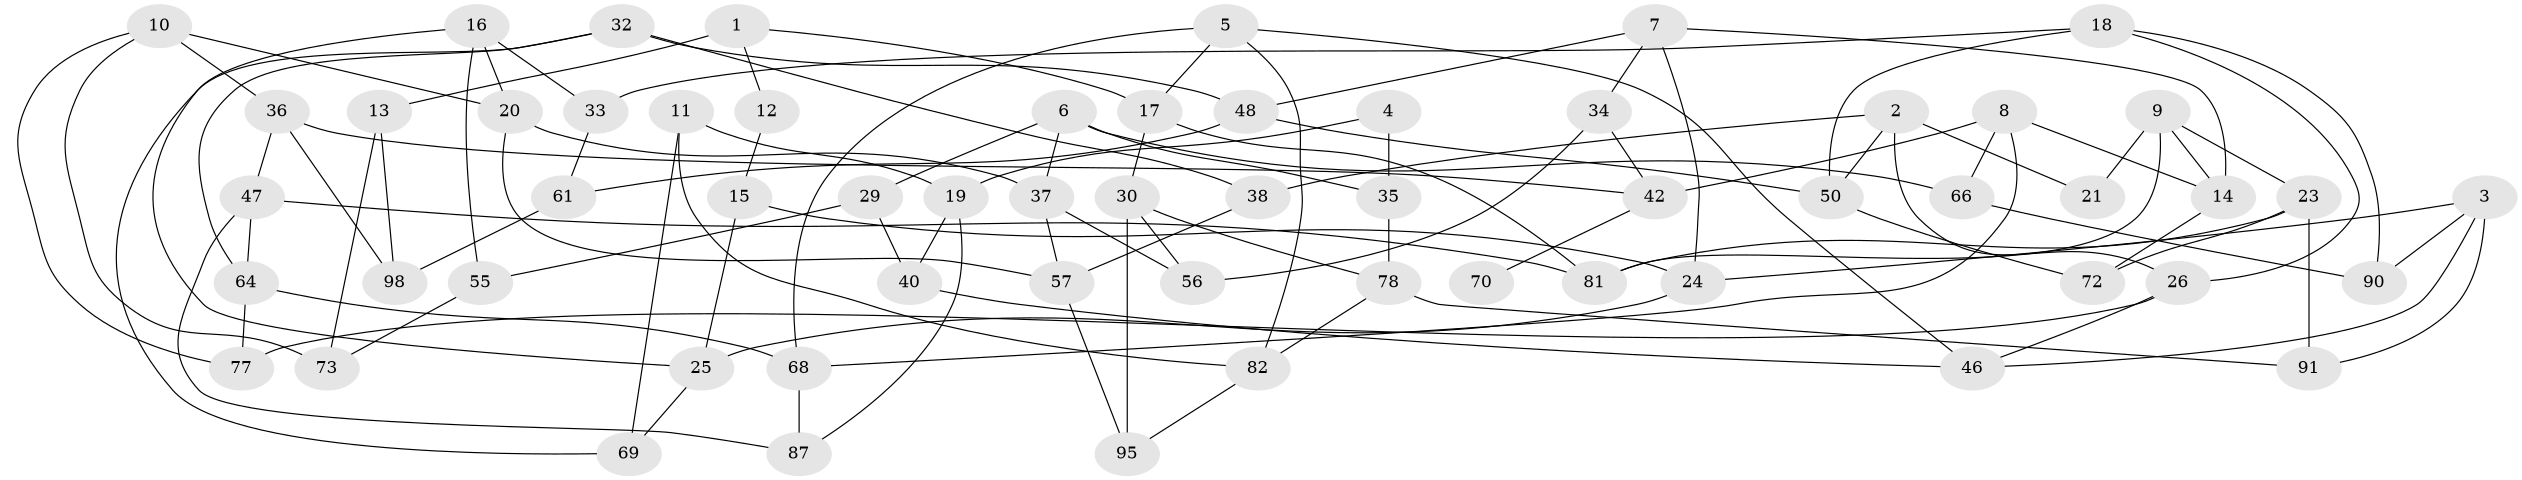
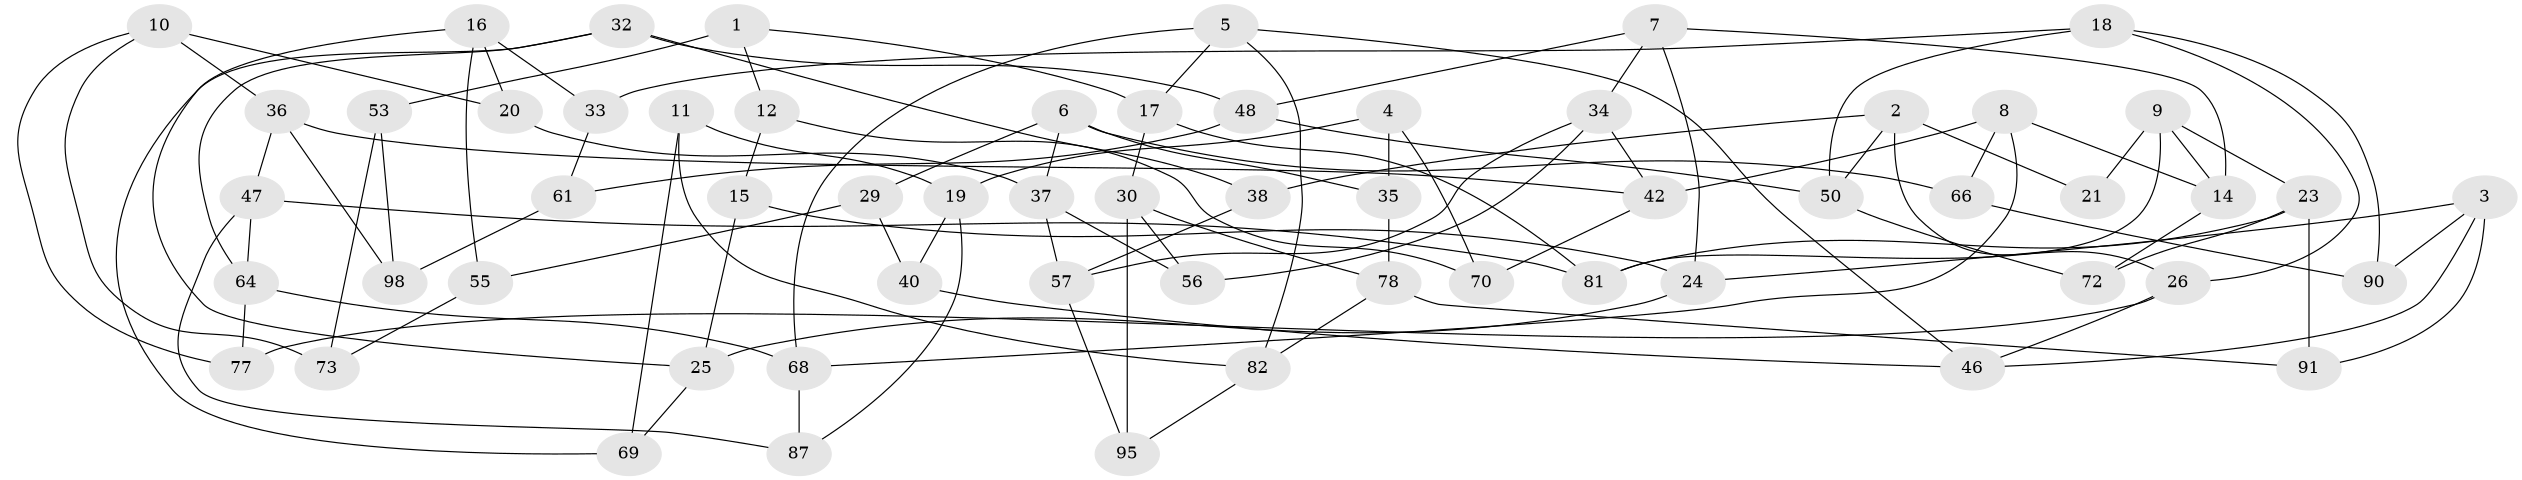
node "13": label "13" -> "53"
edge "12" -- "70": added
edge "4" -- "70": added
edge "20" -- "57": now "34" -- "57"
